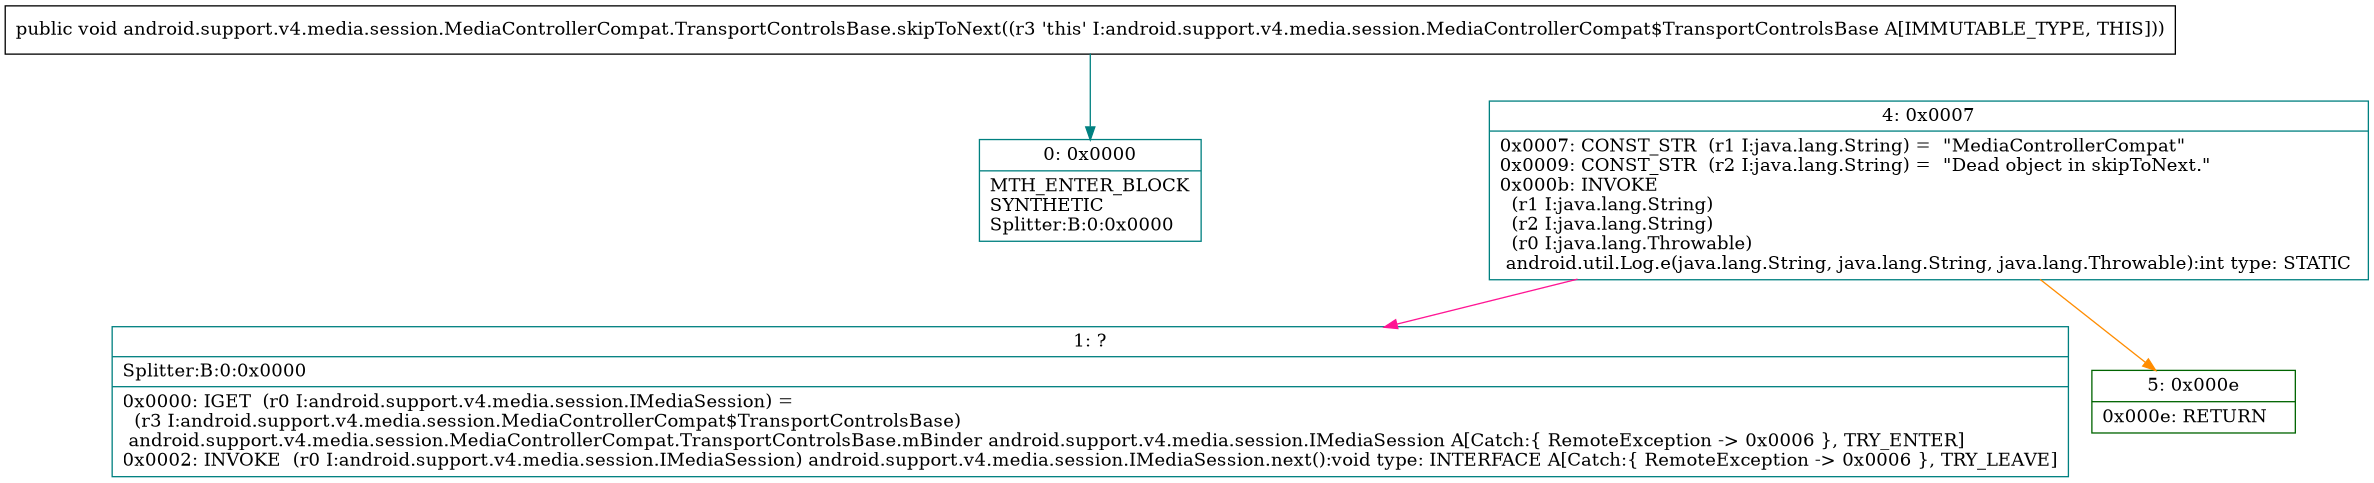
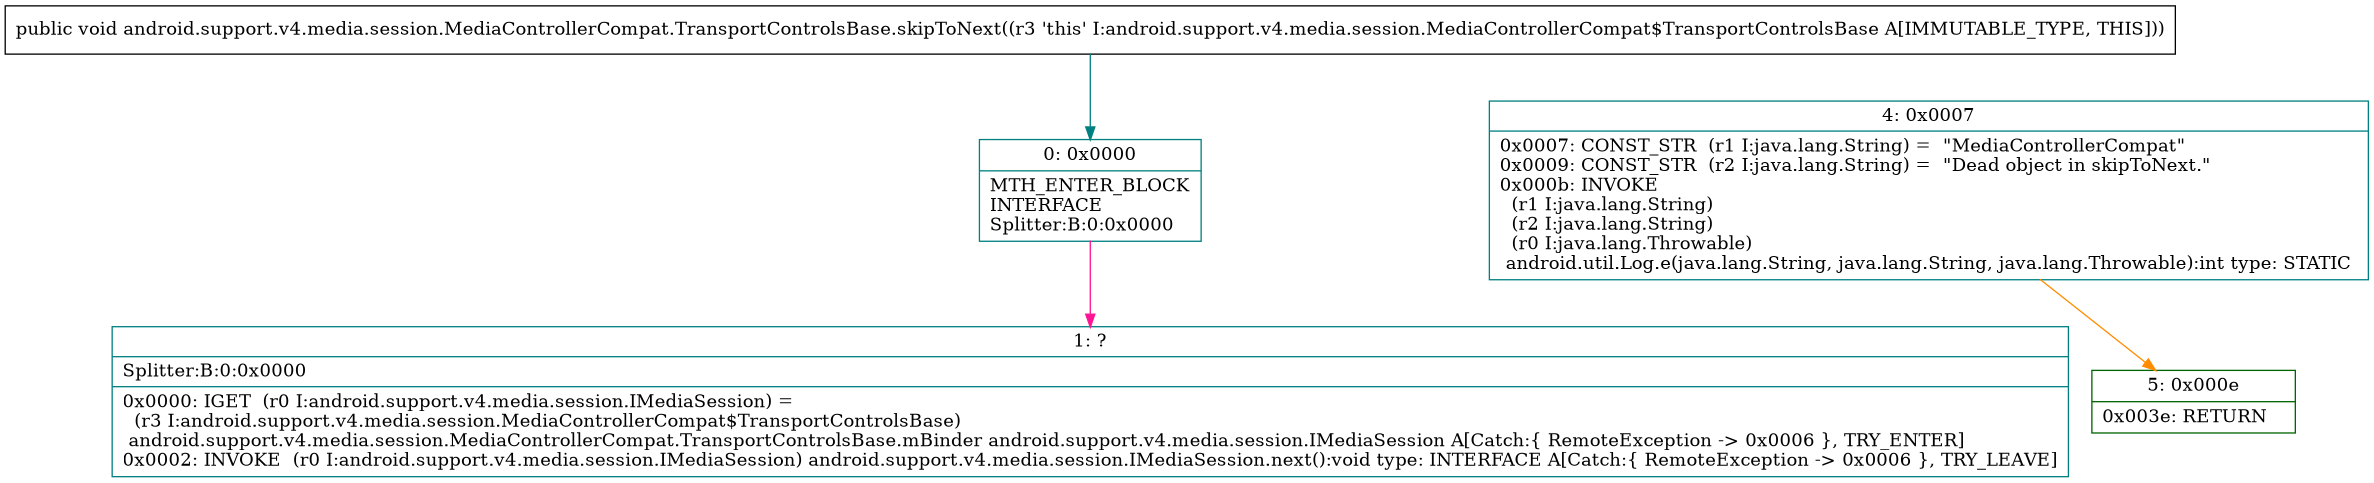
node "0: 0x0000": text "SYNTHETIC" -> "INTERFACE"
edge "4: 0x0007" -> "1: ?": now "0: 0x0000" -> "1: ?"
node "5: 0x000e": text "0x000e: RETURN" -> "0x003e: RETURN"
